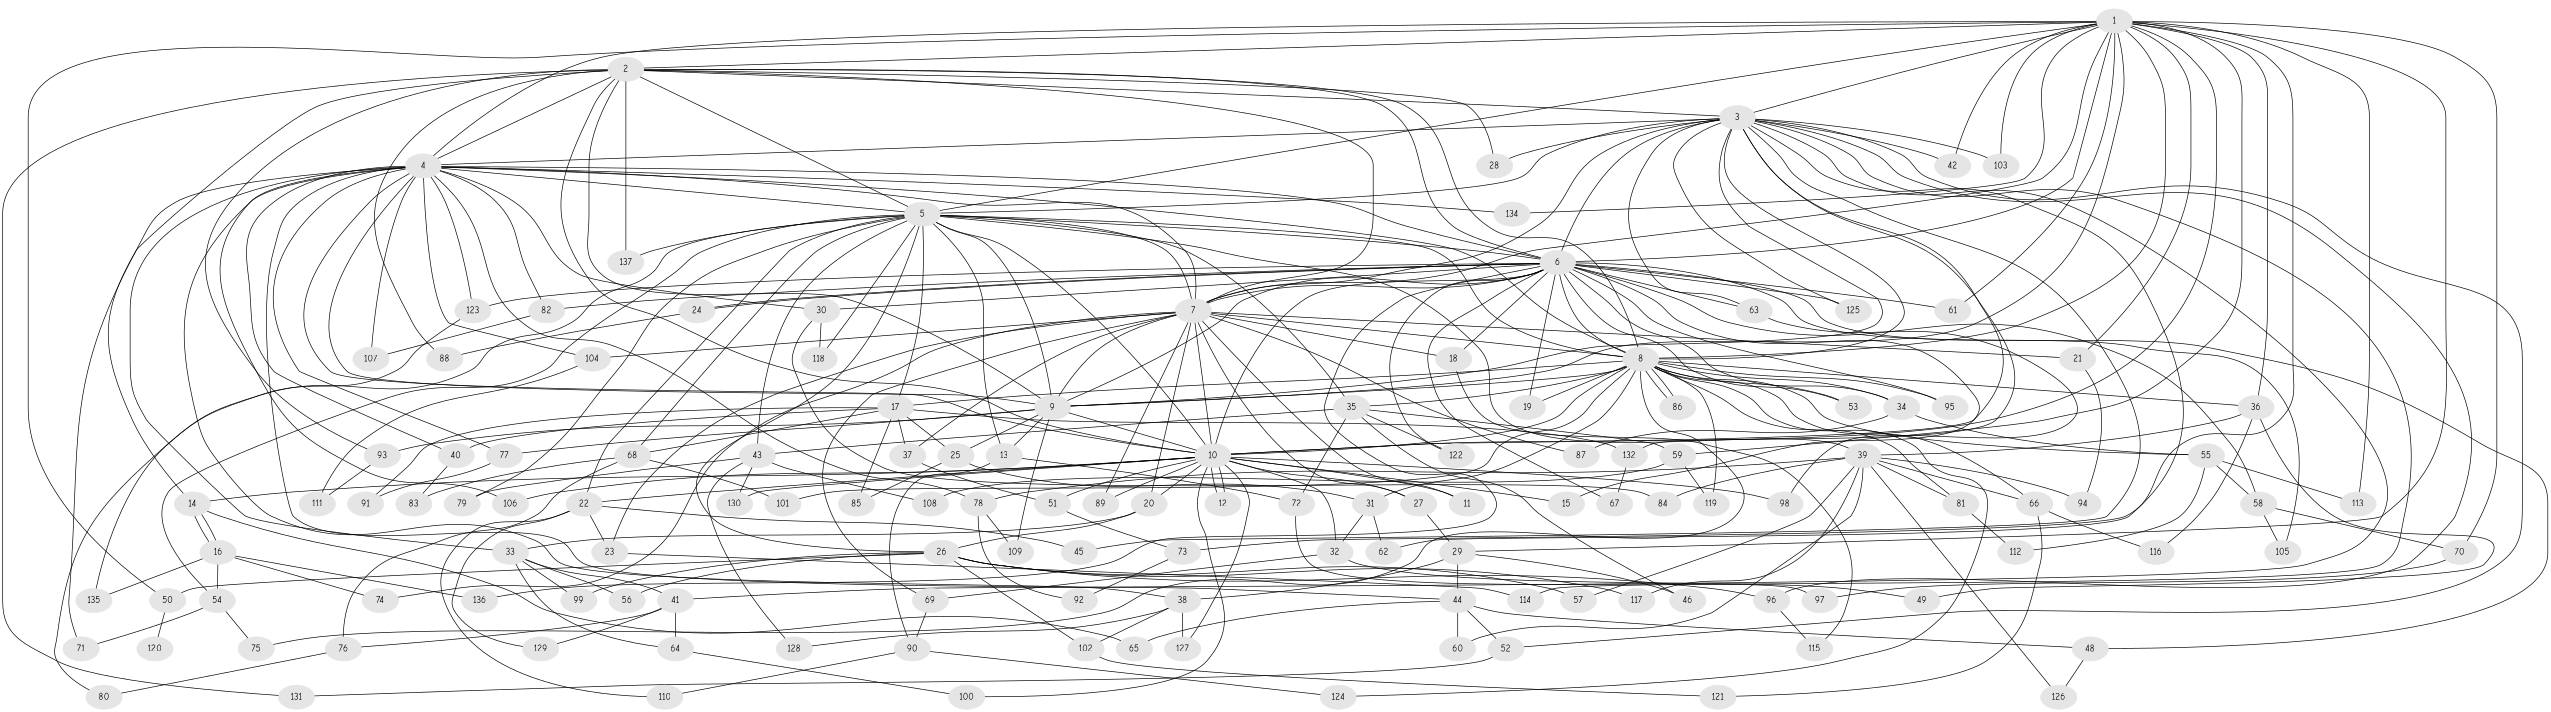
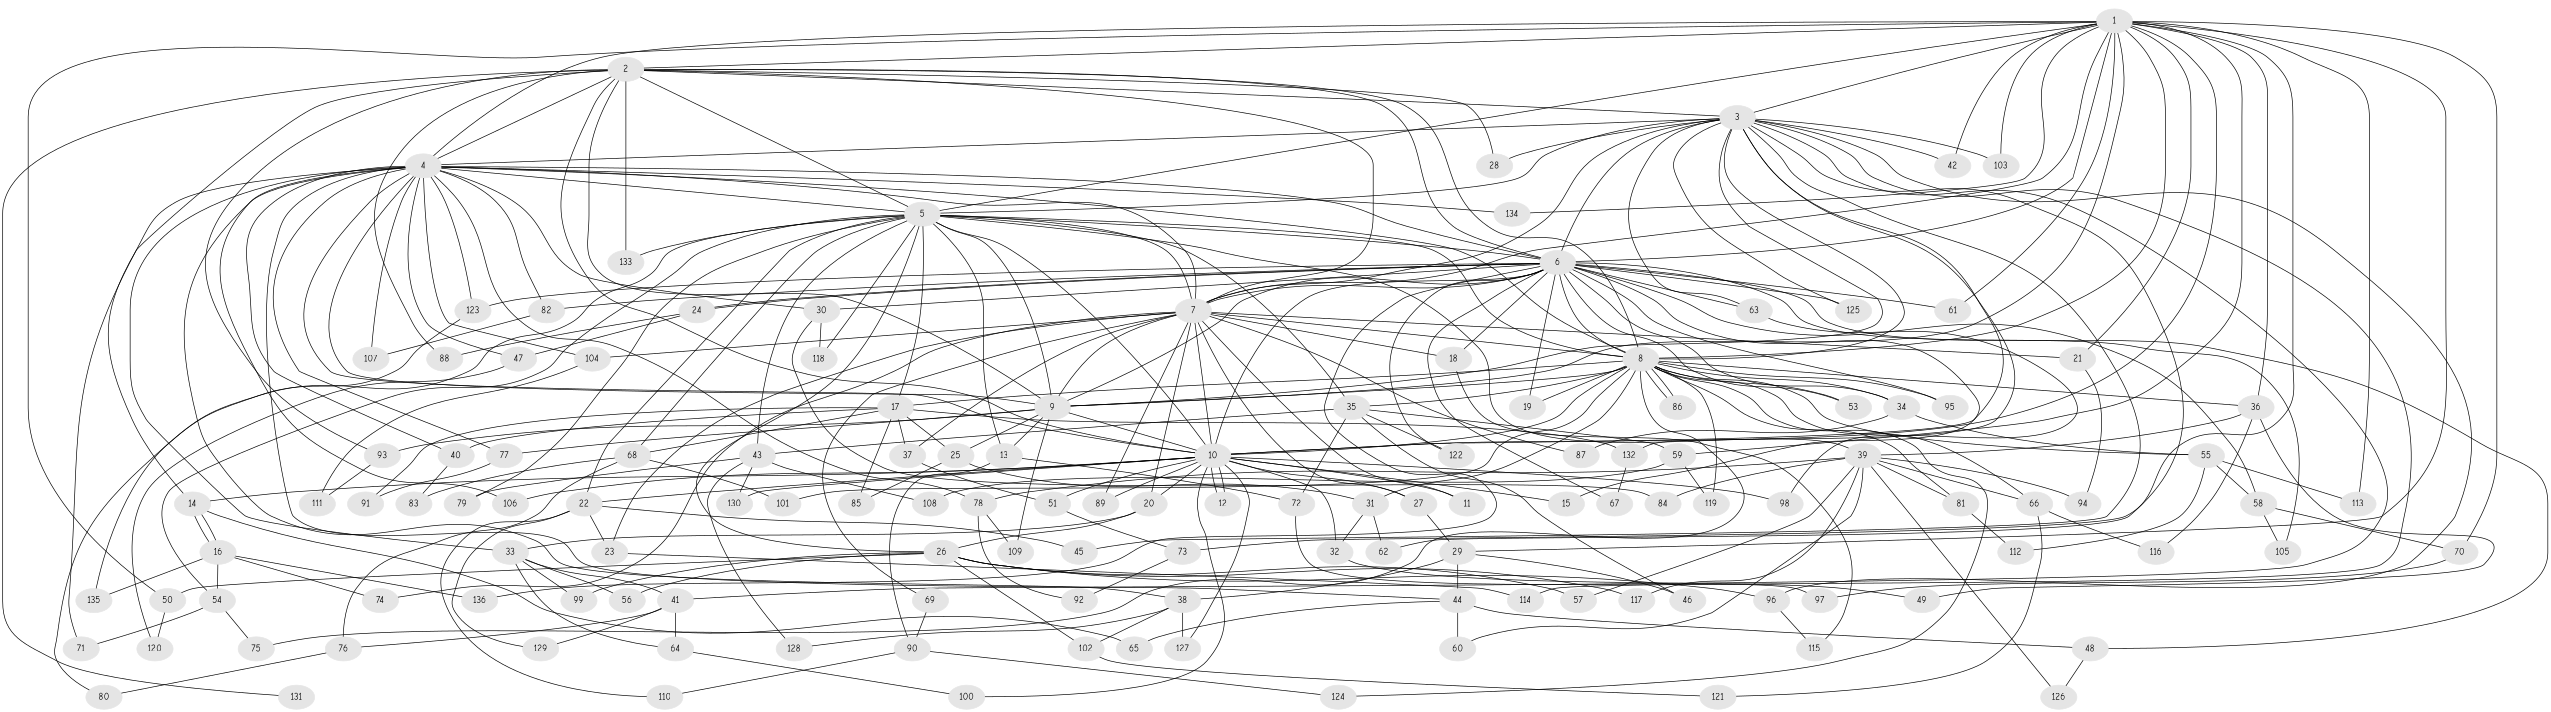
node "137": label "137" -> "133"
node "47": added
edge "32" -- "69": removed
node "52": removed
